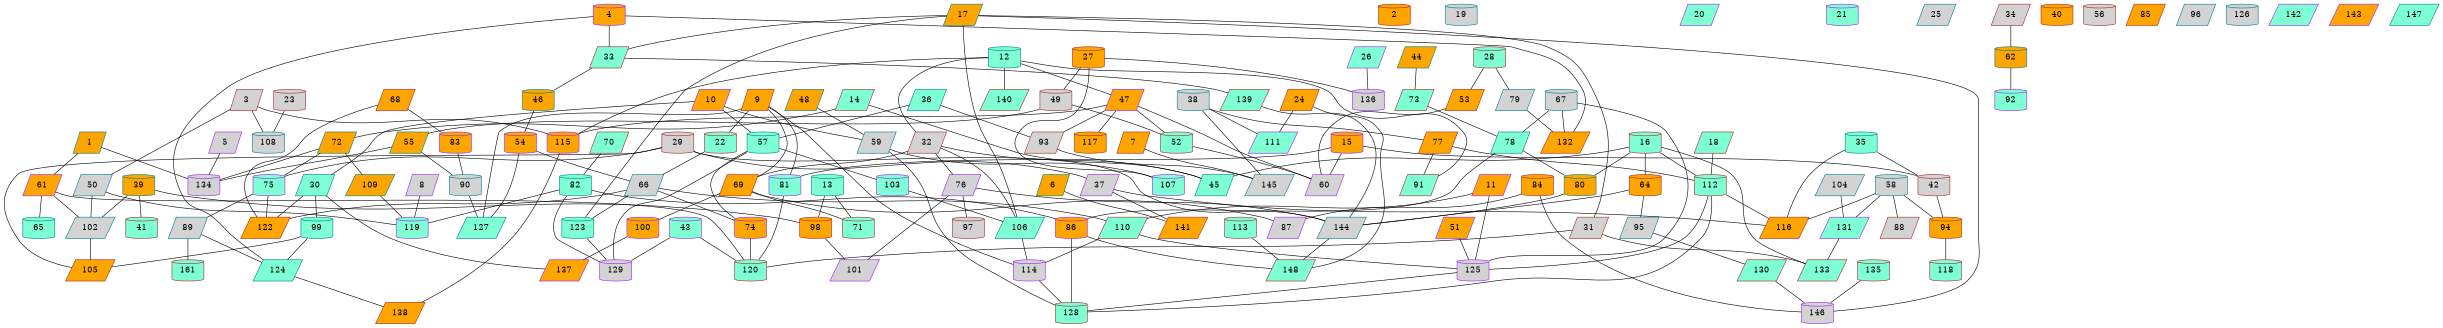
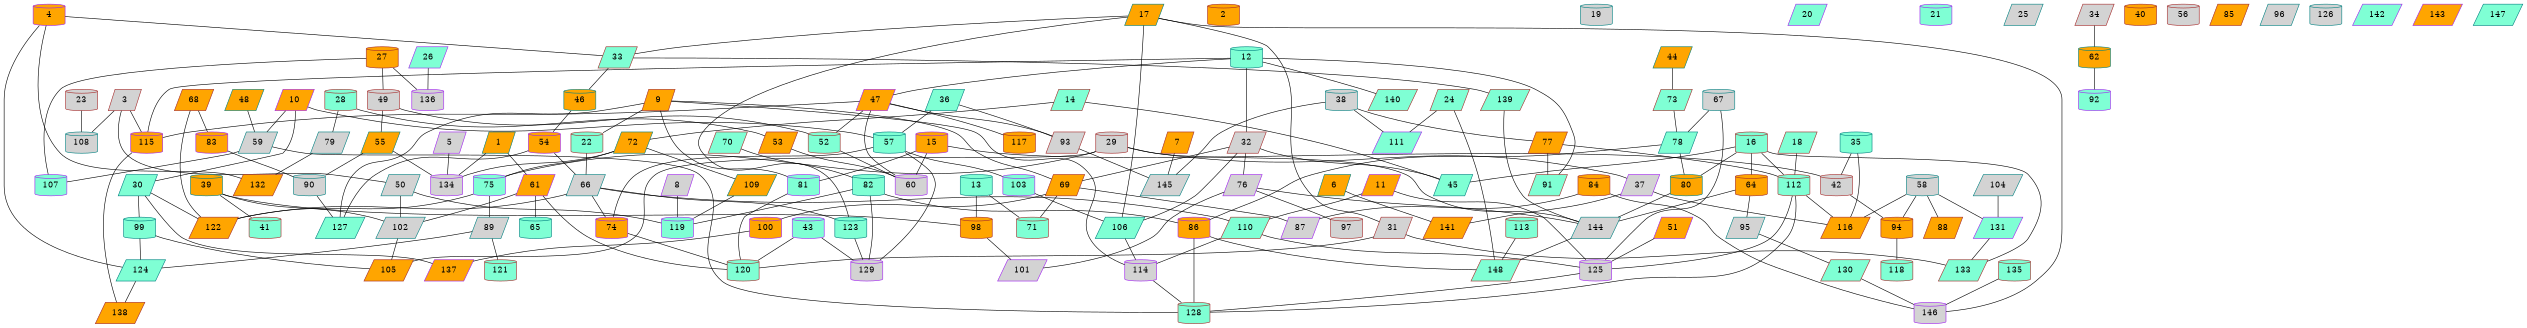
node "24": fillcolor orange -> aquamarine
edge "67" -- "132": removed
node "60": shape parallelogram -> cylinder
node "88": fillcolor lightgrey -> orange
node "161": label "161" -> "121"
